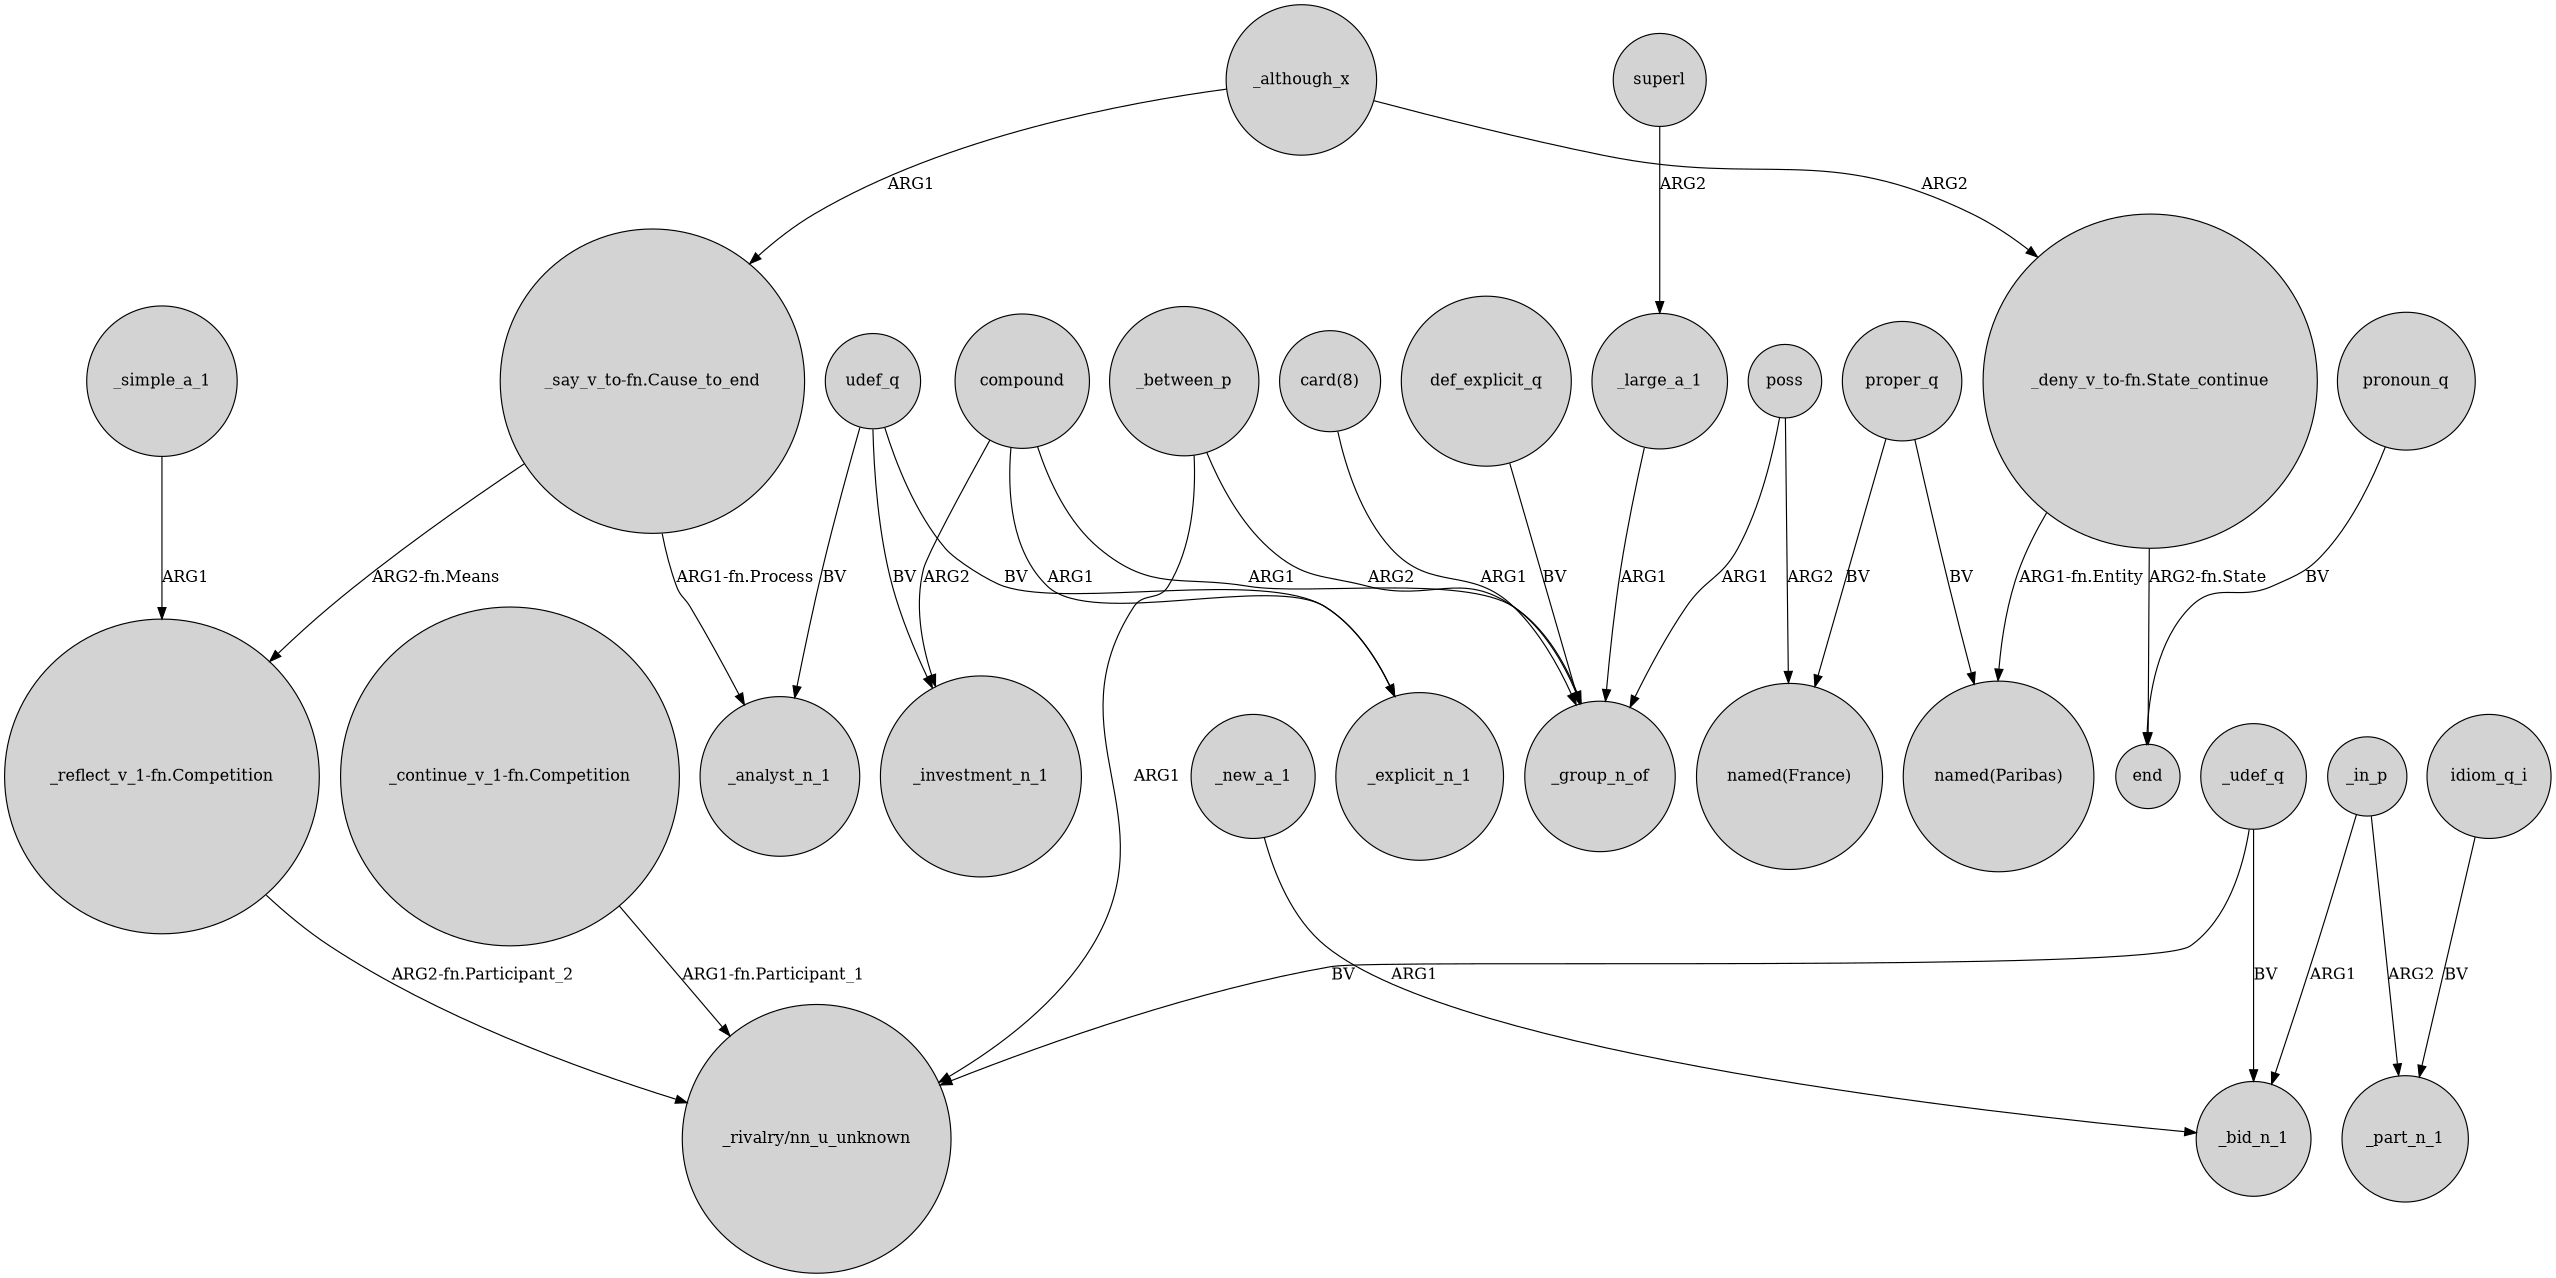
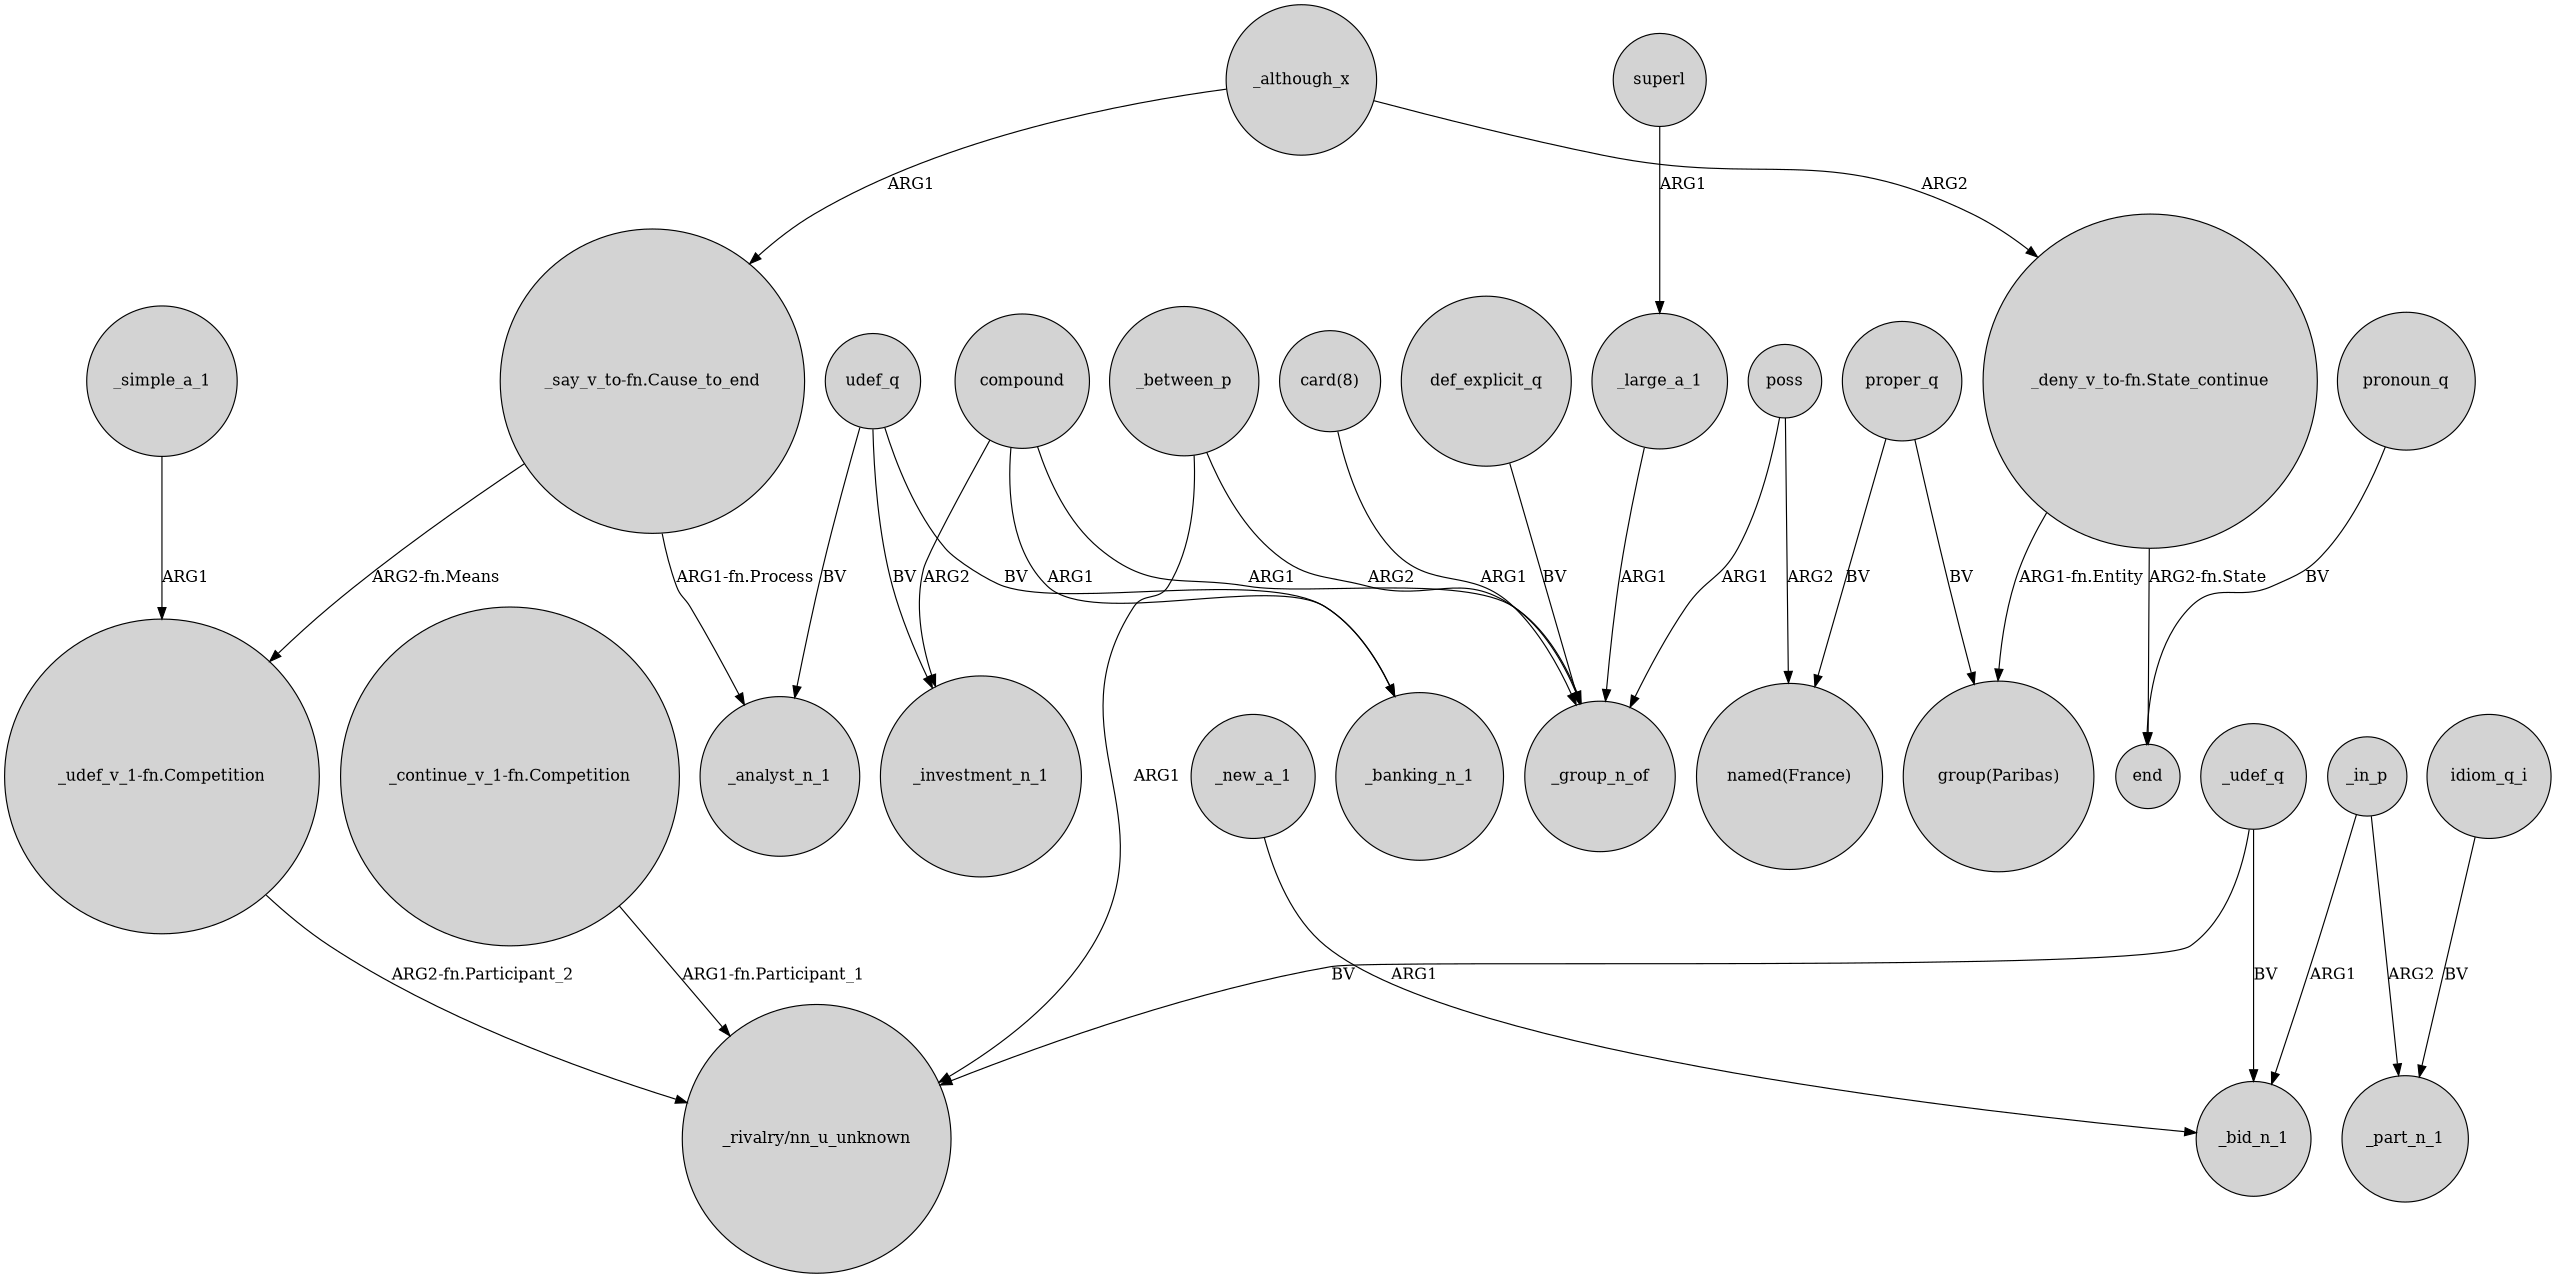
edge "superl" -> "_large_a_1": label "ARG2" -> "ARG1"
node "_reflect_v_1-fn.Competition": label "_reflect_v_1-fn.Competition" -> "_udef_v_1-fn.Competition"
node "_explicit_n_1": label "_explicit_n_1" -> "_banking_n_1"
node "named(Paribas)": label "named(Paribas)" -> "group(Paribas)"
